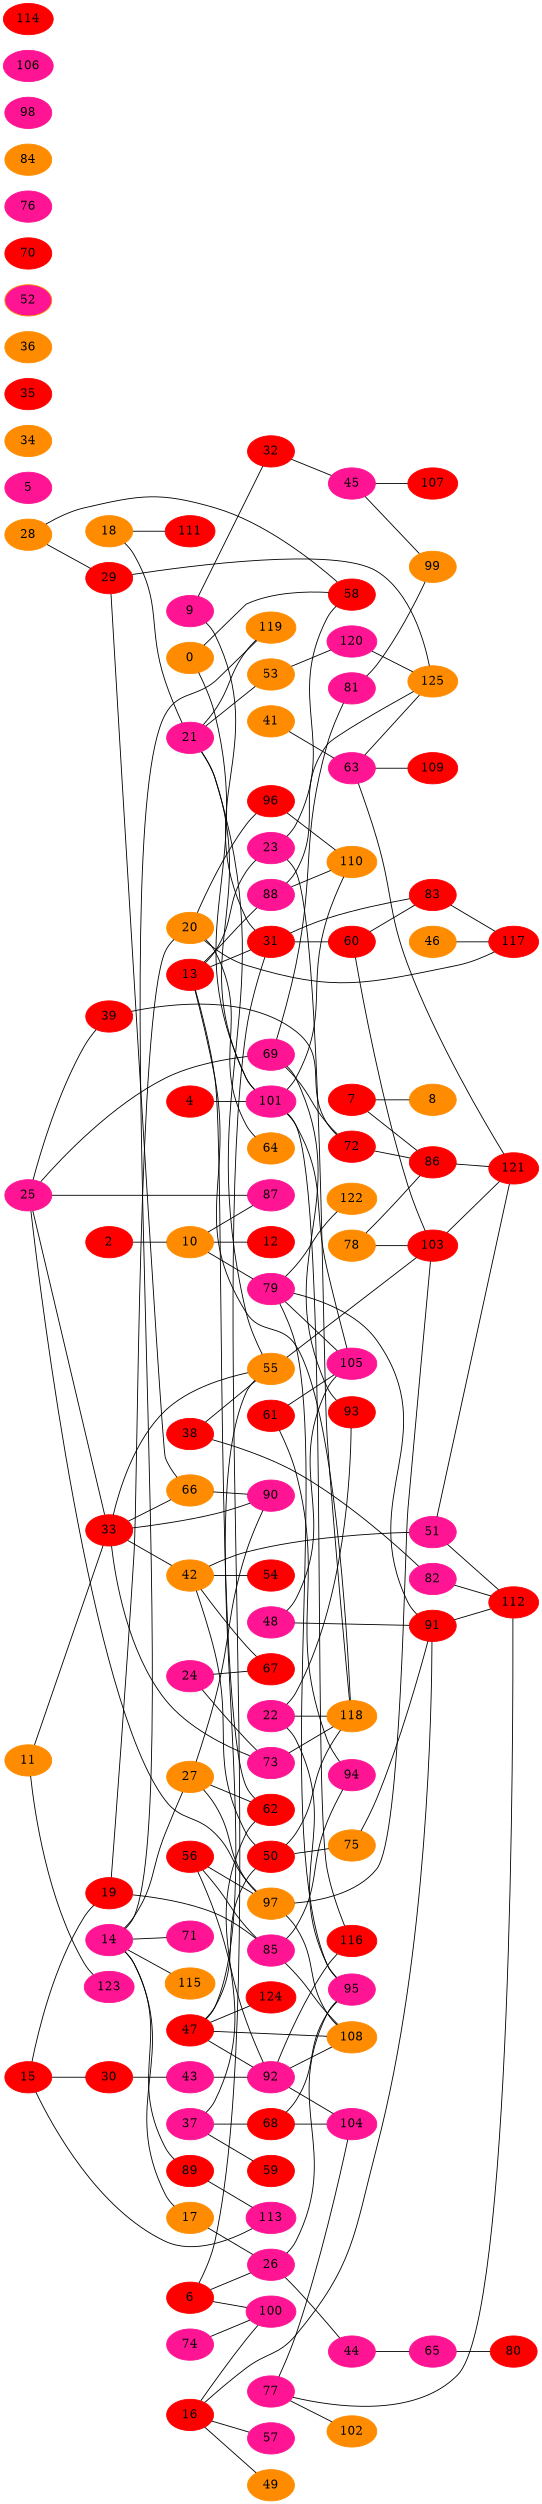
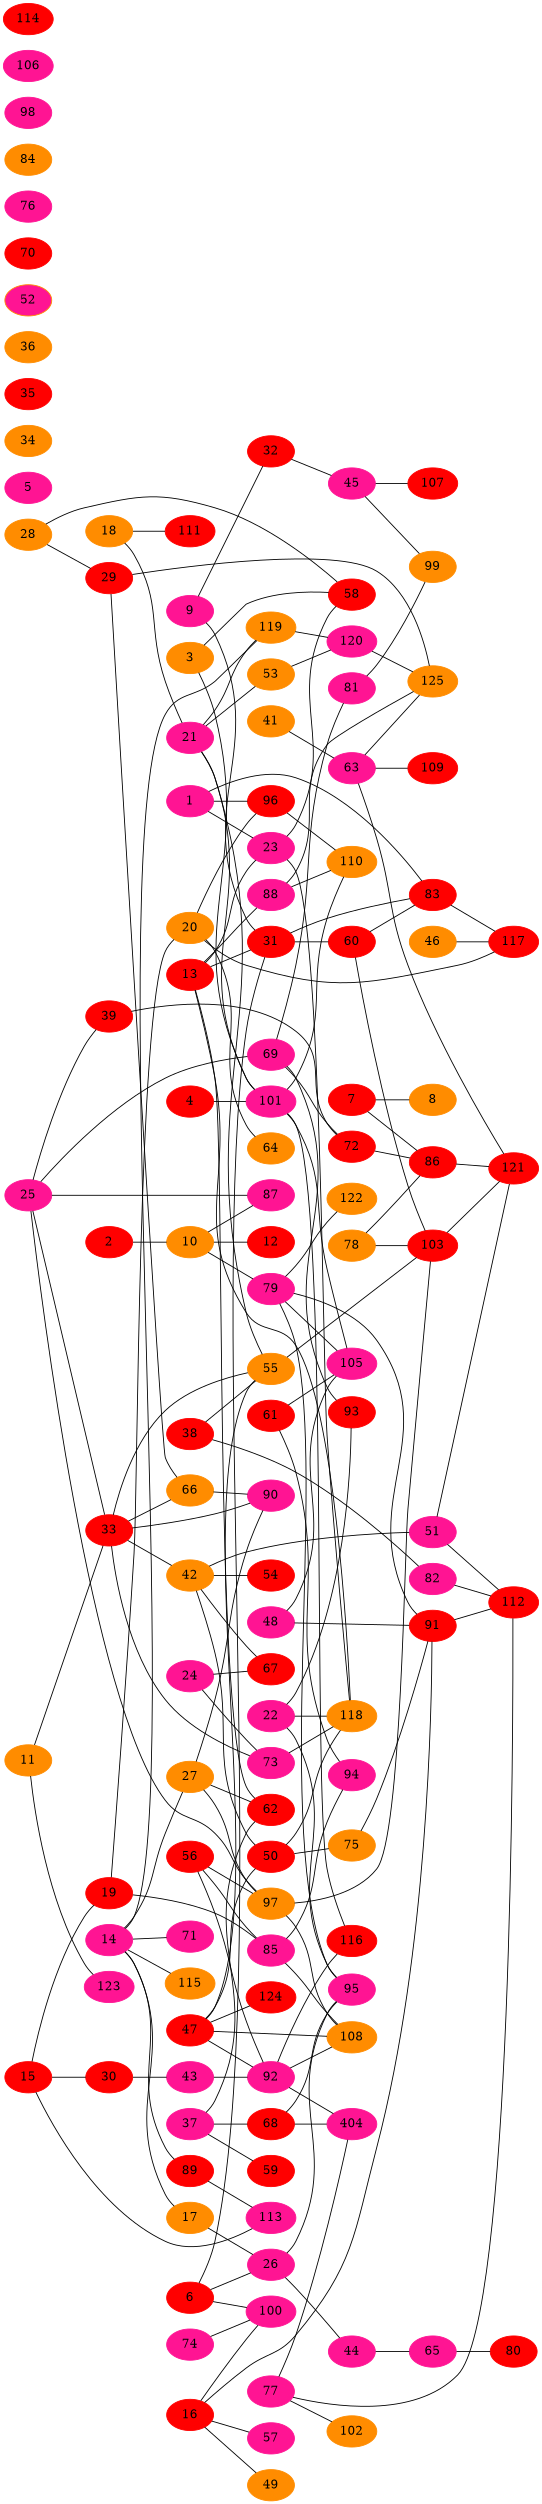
edge "119" -- "120": added
node "0": label "0" -> "3"
node "1": added
node "104": label "104" -> "404"
